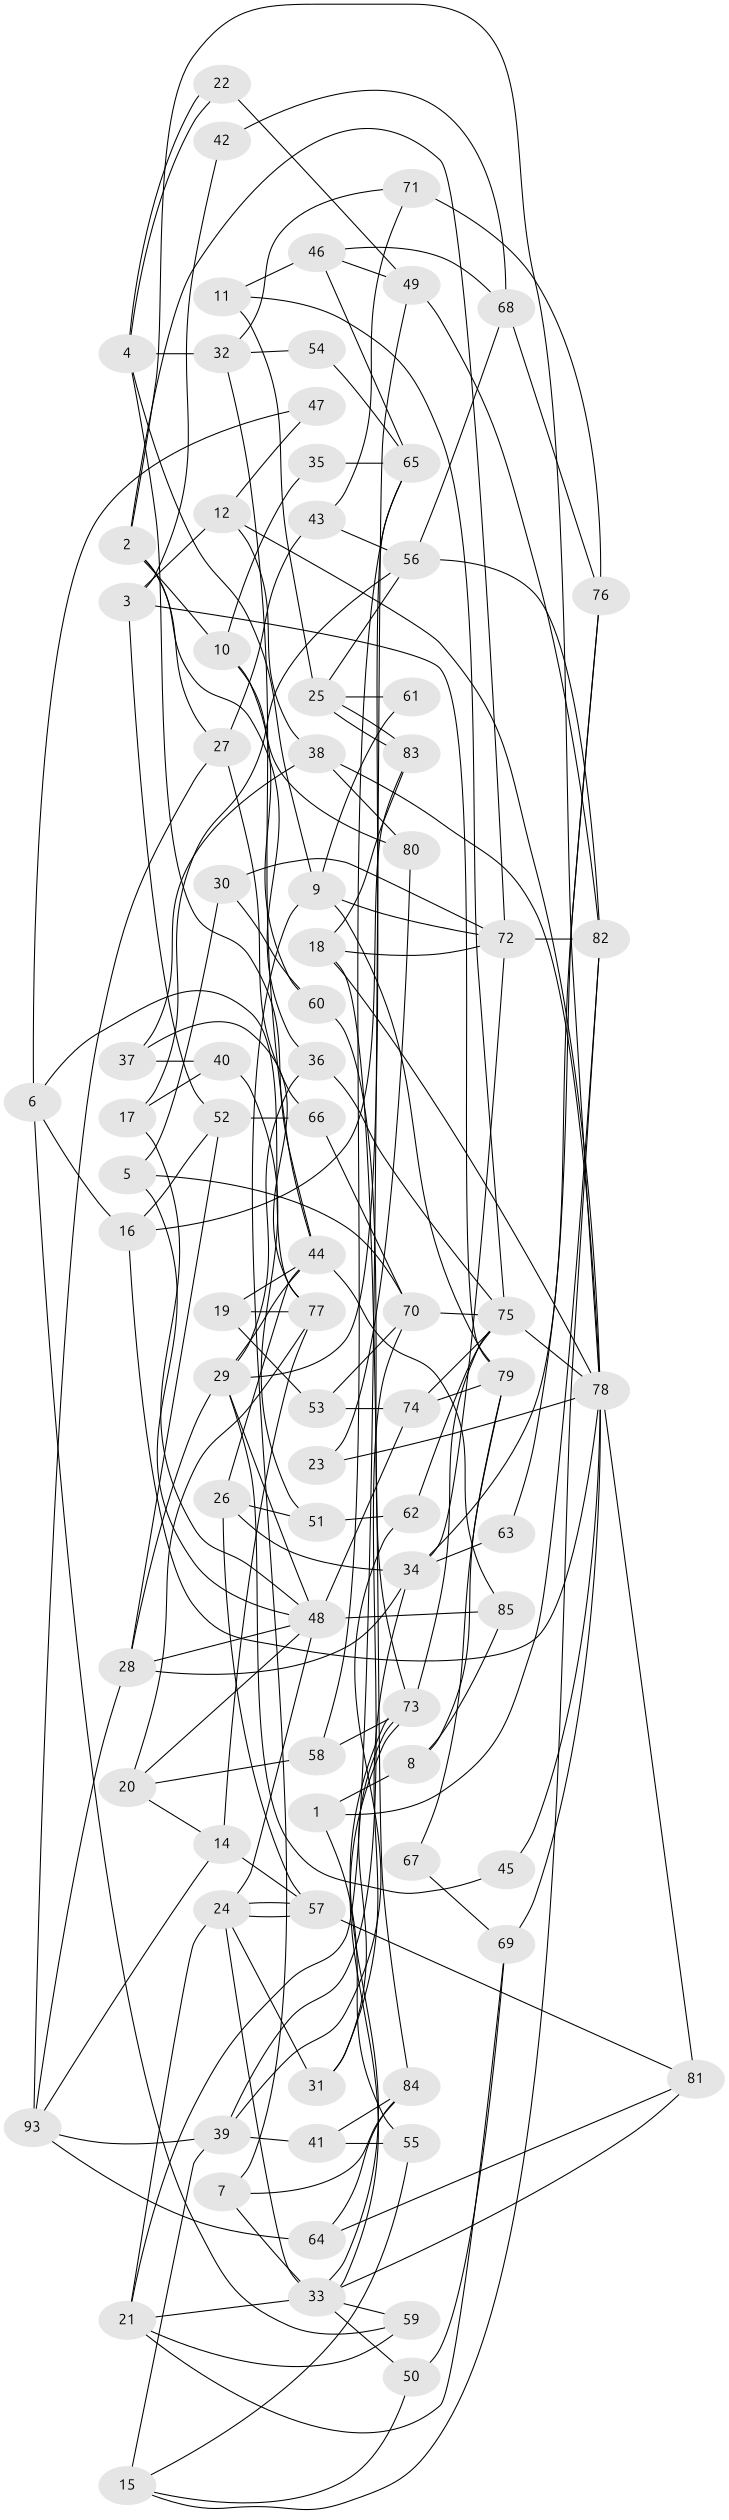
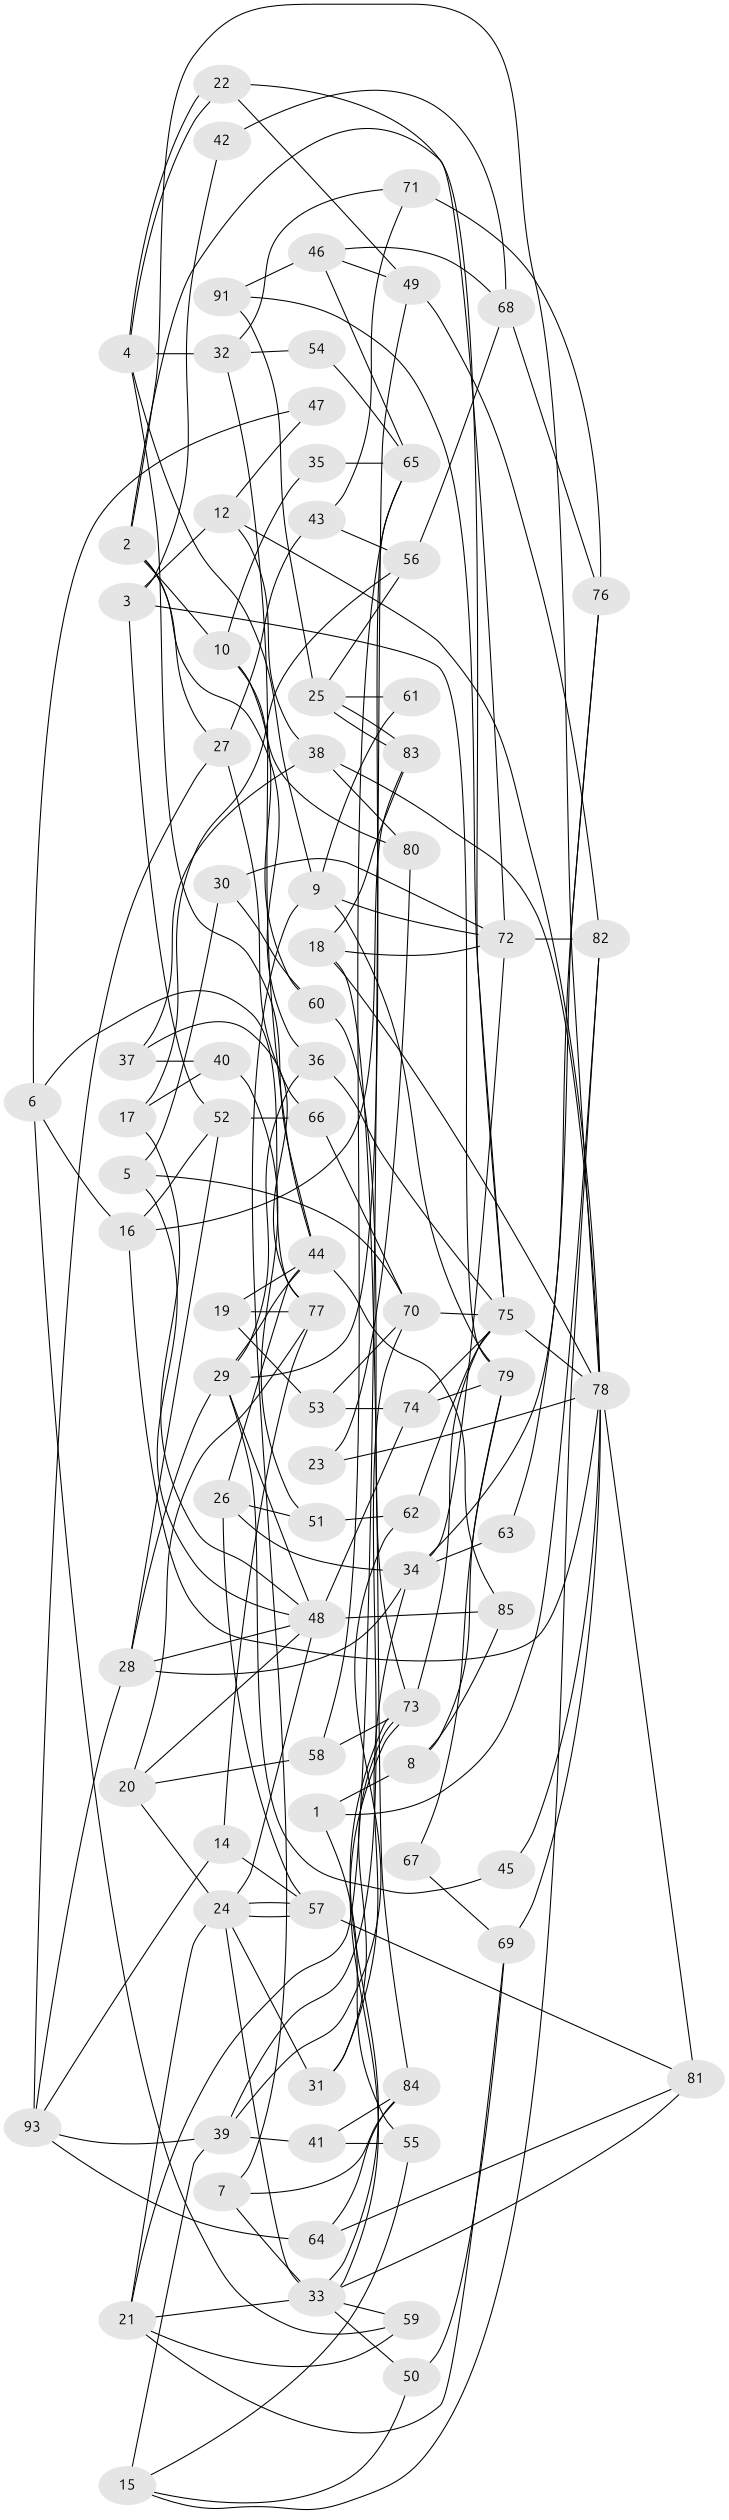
node "11": label "11" -> "91"
edge "22" -- "75": added
edge "56" -- "82": removed
edge "20" -- "14": now "20" -- "24"
